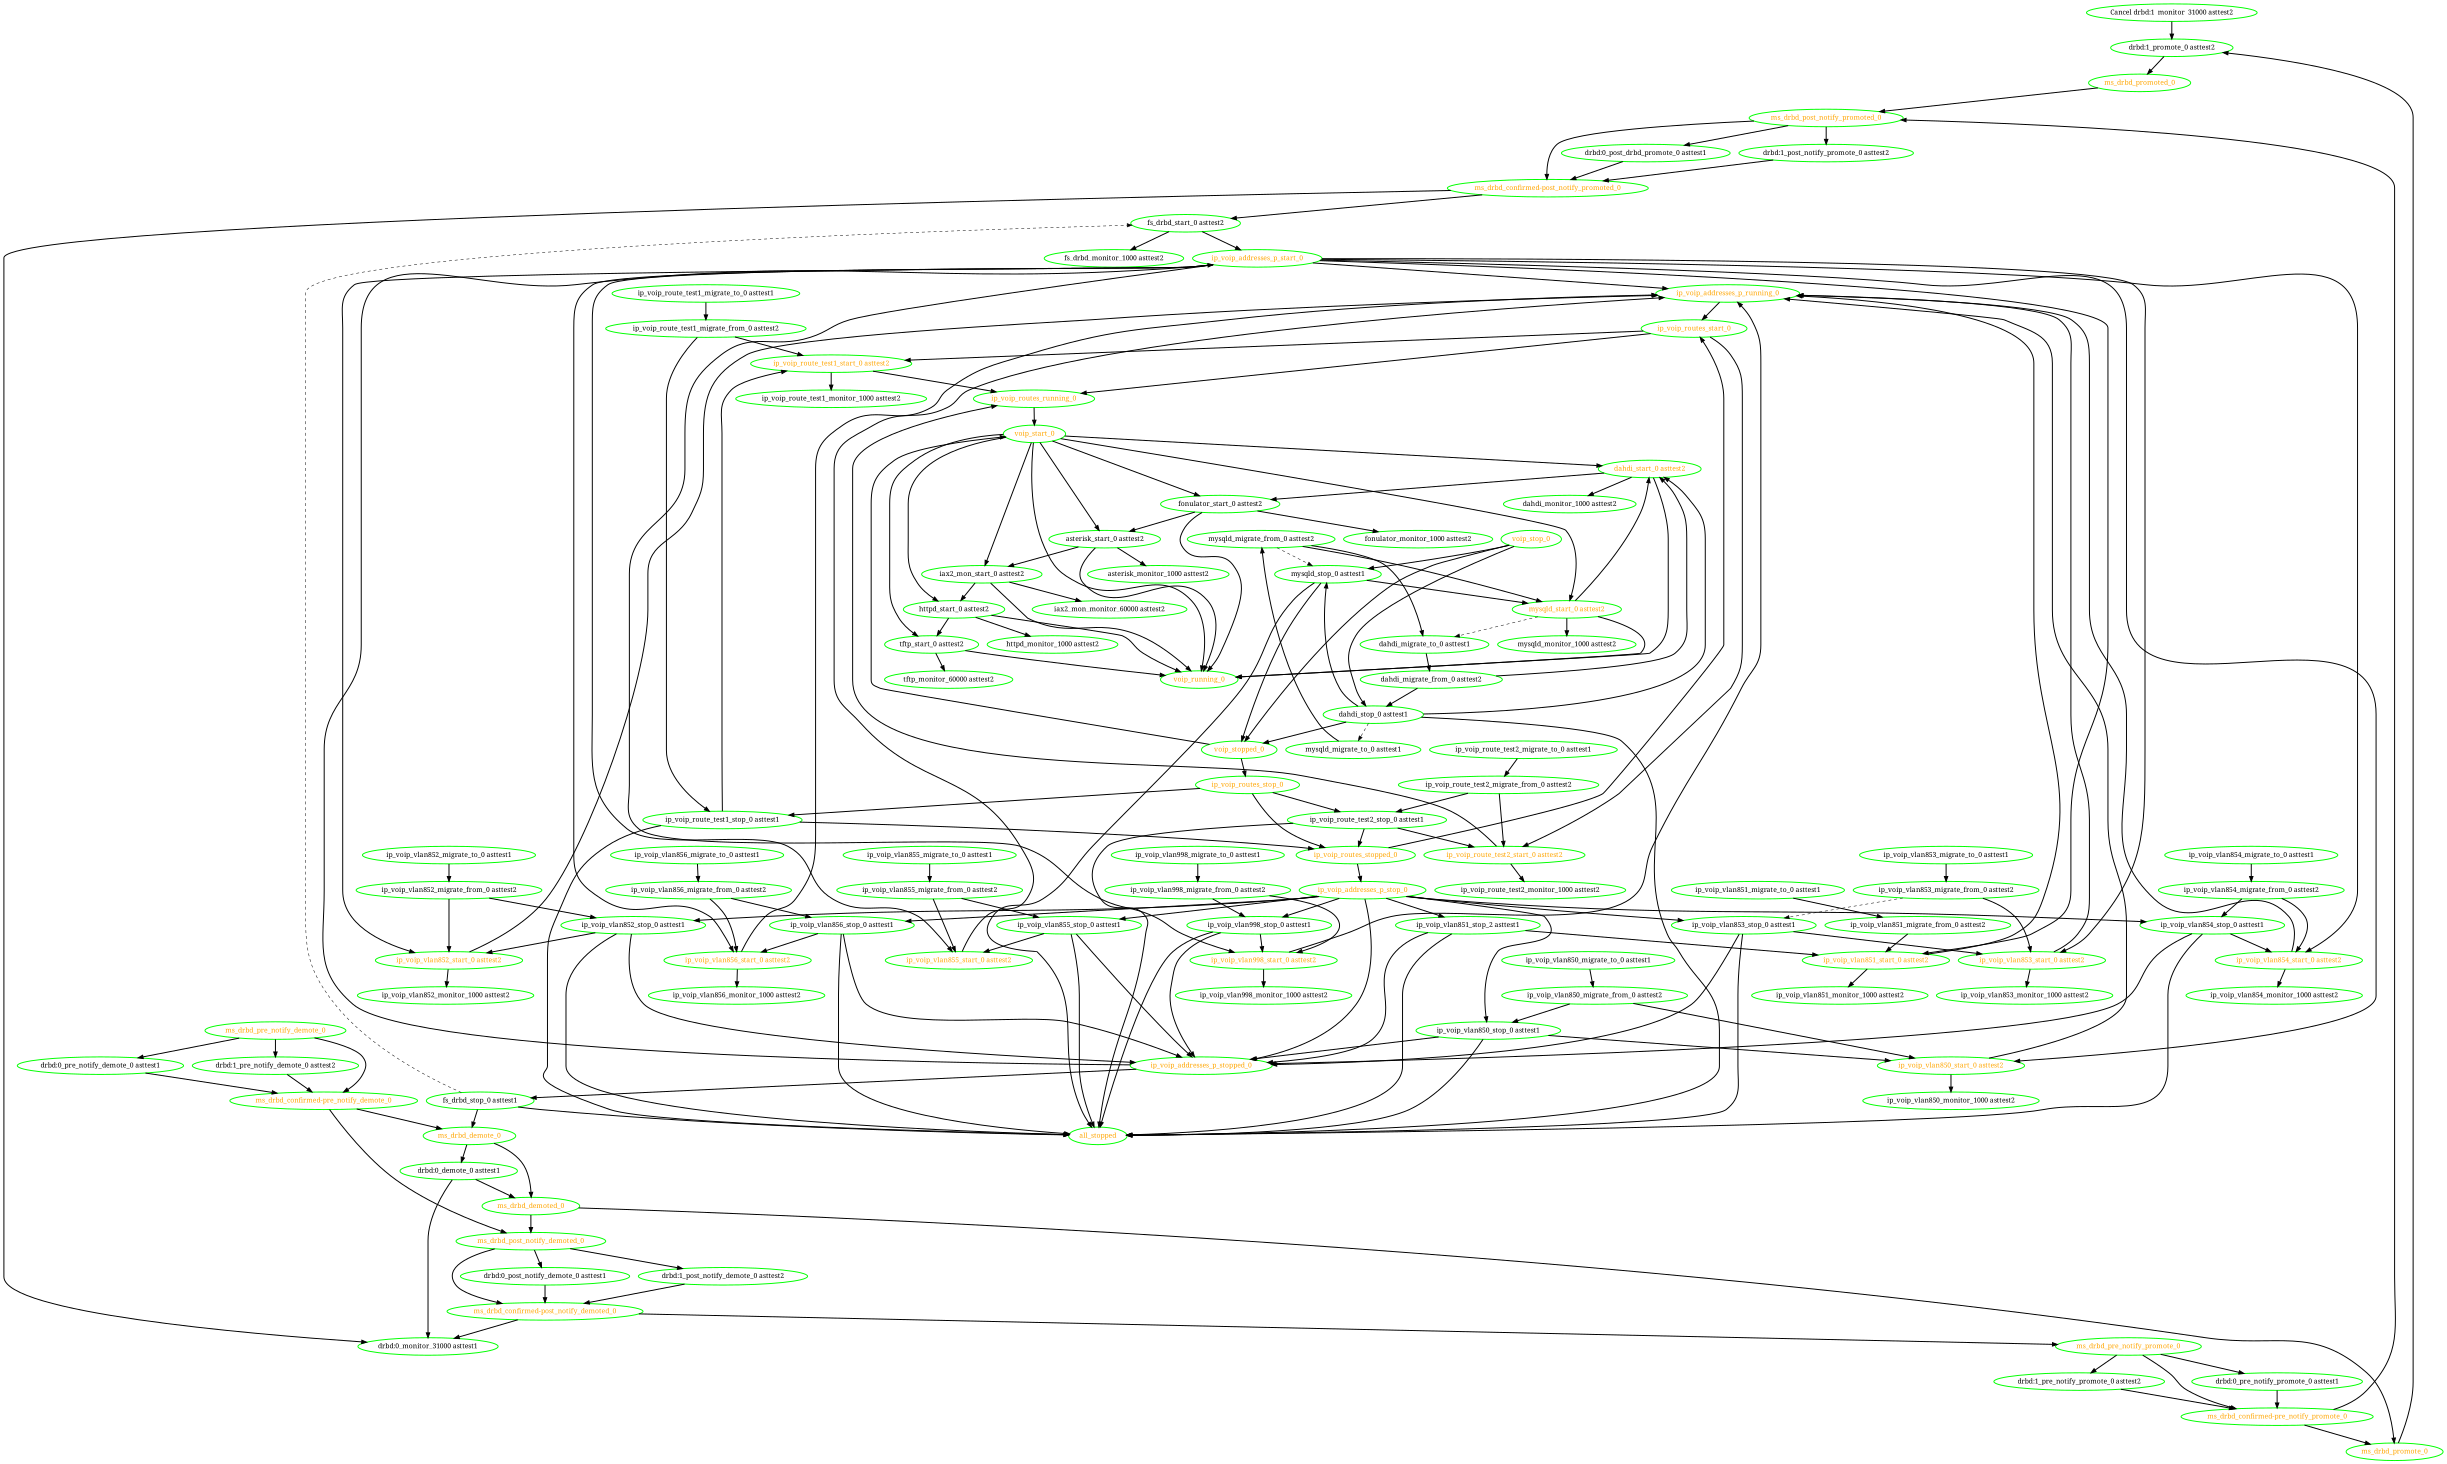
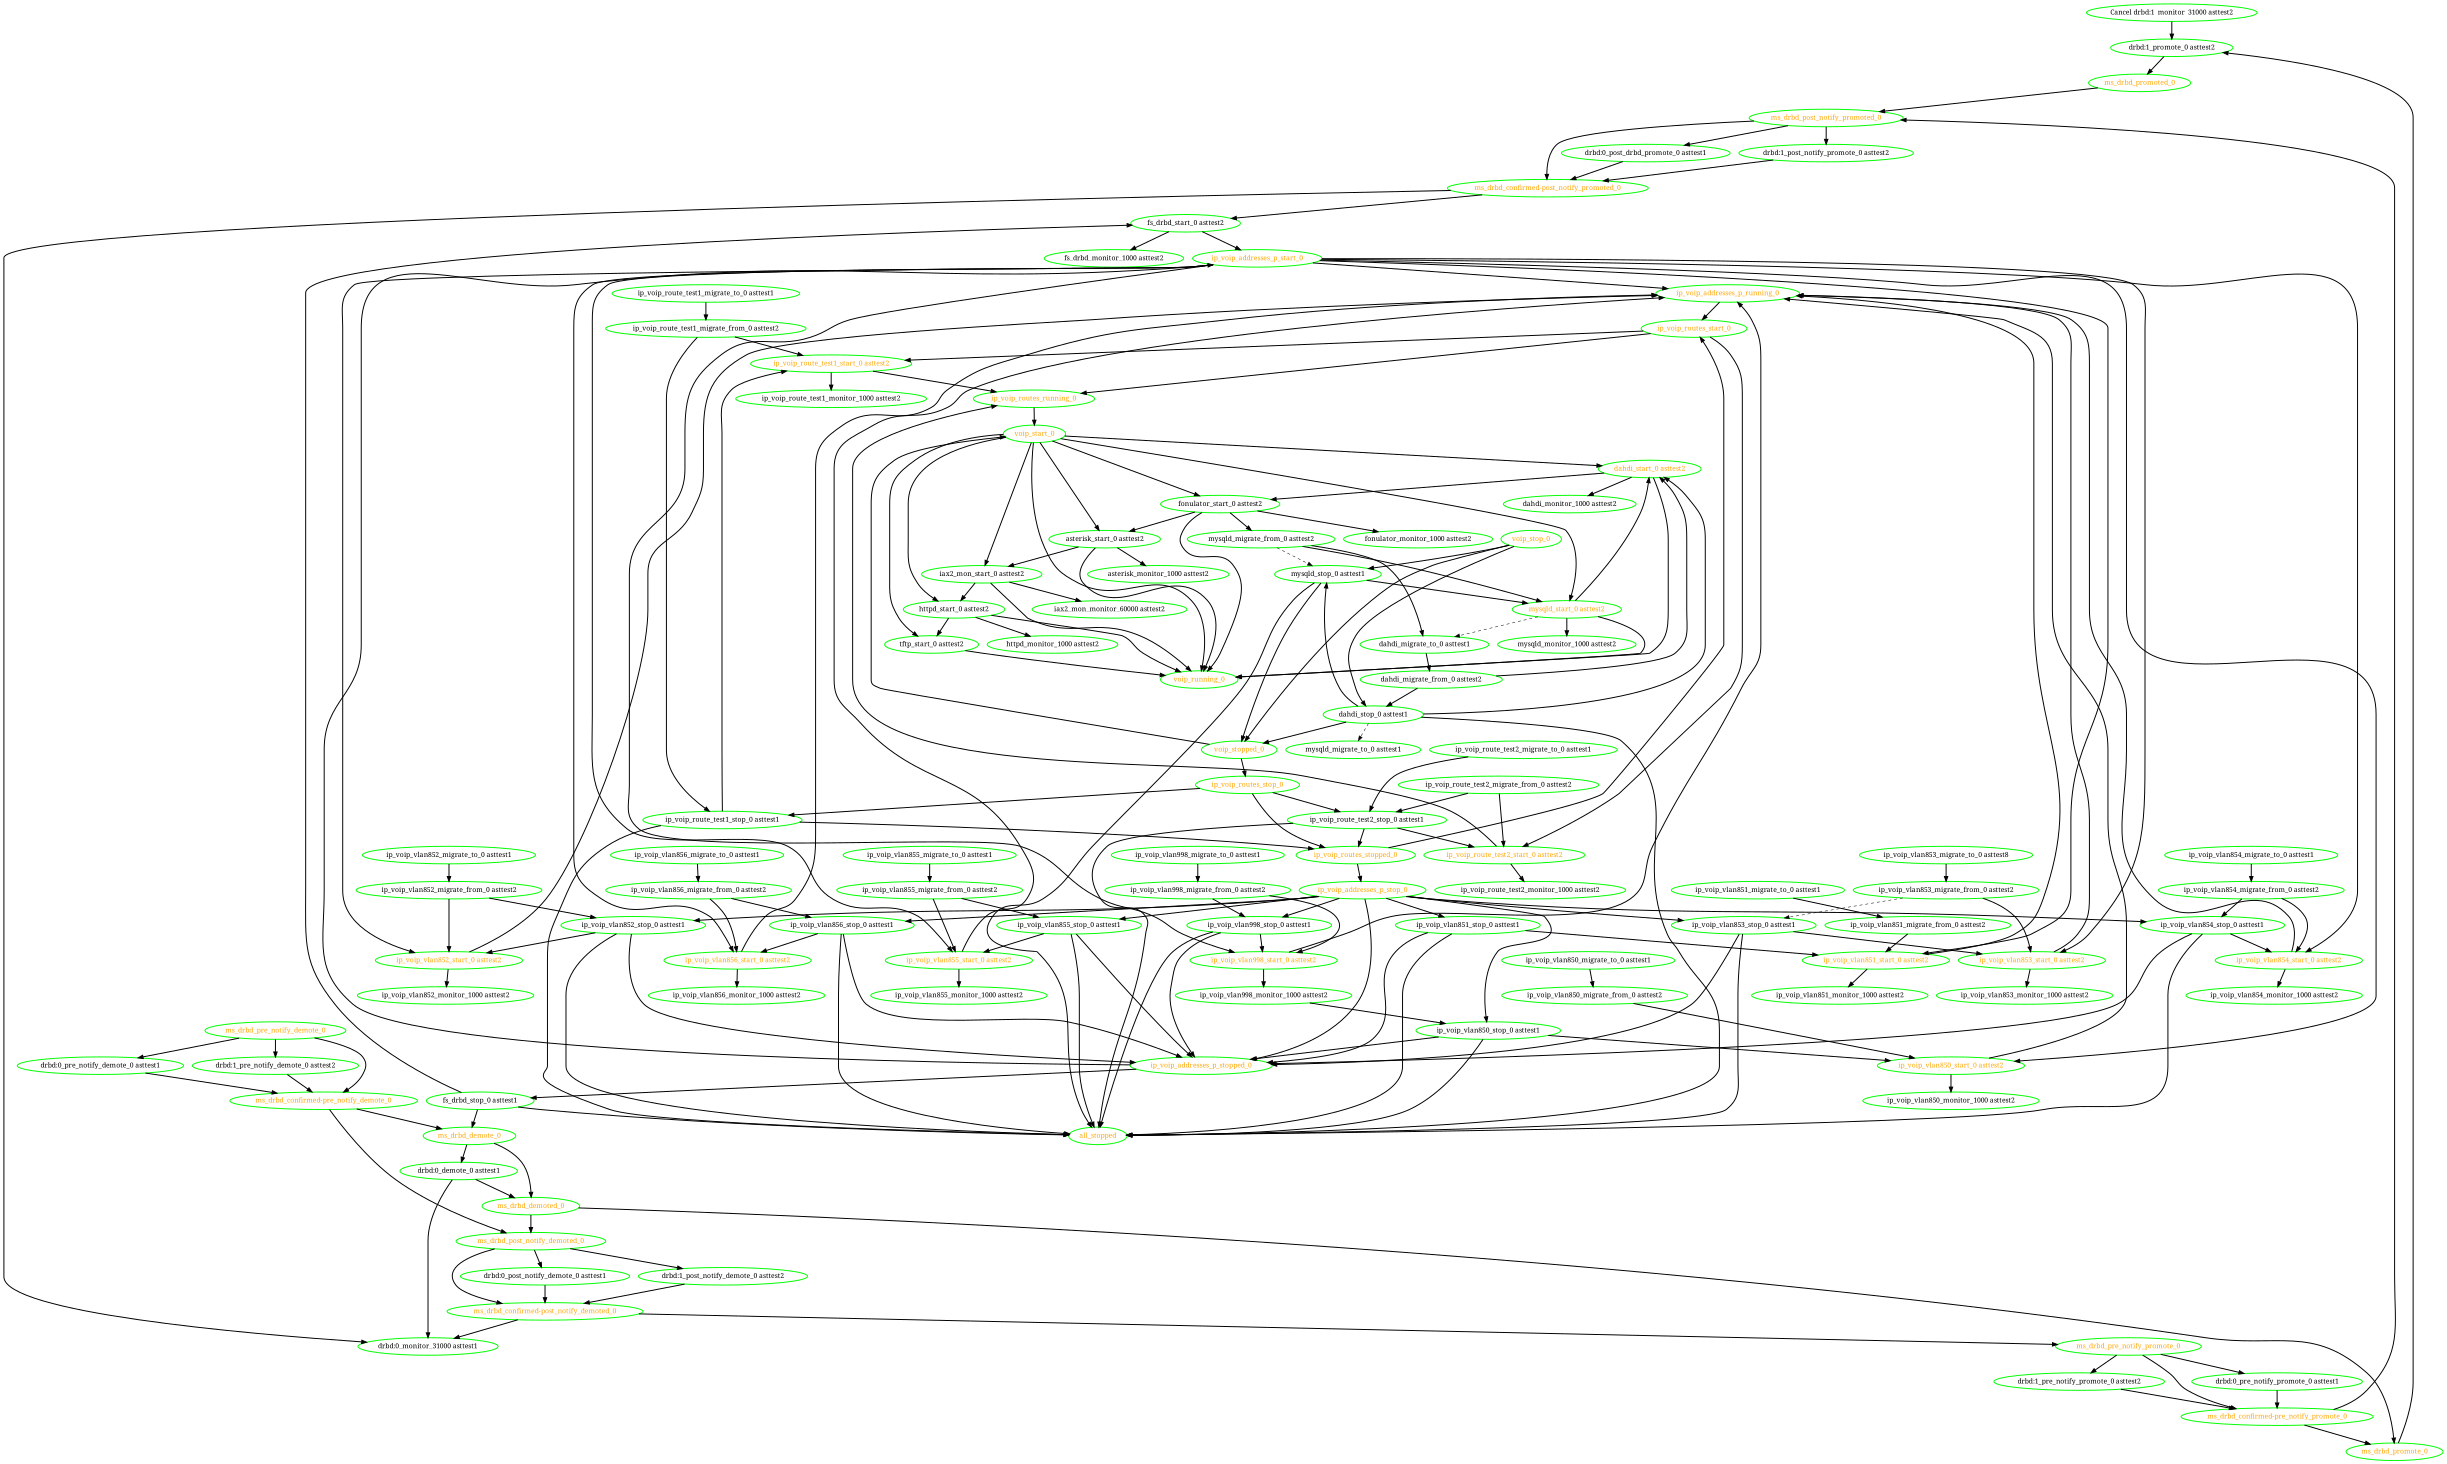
edge "fs_drbd_stop_0 asttest1" -> "fs_drbd_start_0 asttest2": style dashed -> bold
edge "mysqld_migrate_to_0 asttest1" -> "mysqld_migrate_from_0 asttest2": now "fonulator_start_0 asttest2" -> "mysqld_migrate_from_0 asttest2"
node "tftp_monitor_60000 asttest2": removed
edge "ip_voip_route_test2_migrate_to_0 asttest1" -> "ip_voip_route_test2_migrate_from_0 asttest2": now "ip_voip_route_test2_migrate_to_0 asttest1" -> "ip_voip_route_test2_stop_0 asttest1"
node "ip_voip_vlan853_migrate_to_0 asttest1": label "ip_voip_vlan853_migrate_to_0 asttest1" -> "ip_voip_vlan853_migrate_to_0 asttest8"
node "ip_voip_vlan851_stop_2 asttest1": label "ip_voip_vlan851_stop_2 asttest1" -> "ip_voip_vlan851_stop_0 asttest1"
node "ip_voip_vlan855_monitor_1000 asttest2": added
edge "ip_voip_vlan850_migrate_from_0 asttest2" -> "ip_voip_vlan850_stop_0 asttest1": now "ip_voip_vlan998_monitor_1000 asttest2" -> "ip_voip_vlan850_stop_0 asttest1"
